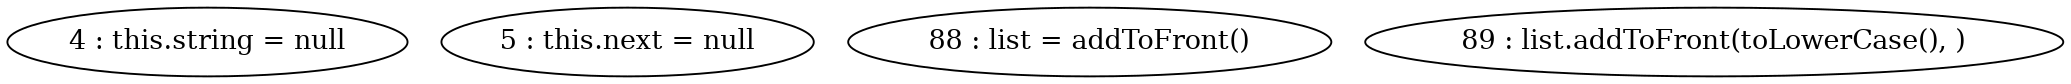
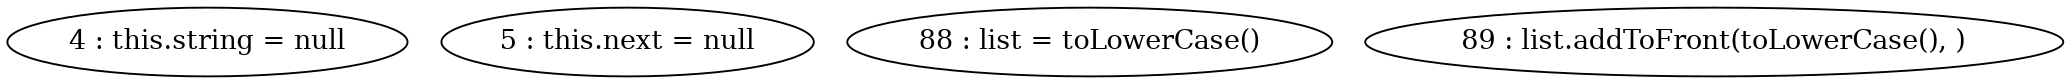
node "88 : list = addToFront()": label "88 : list = addToFront()" -> "88 : list = toLowerCase()"
